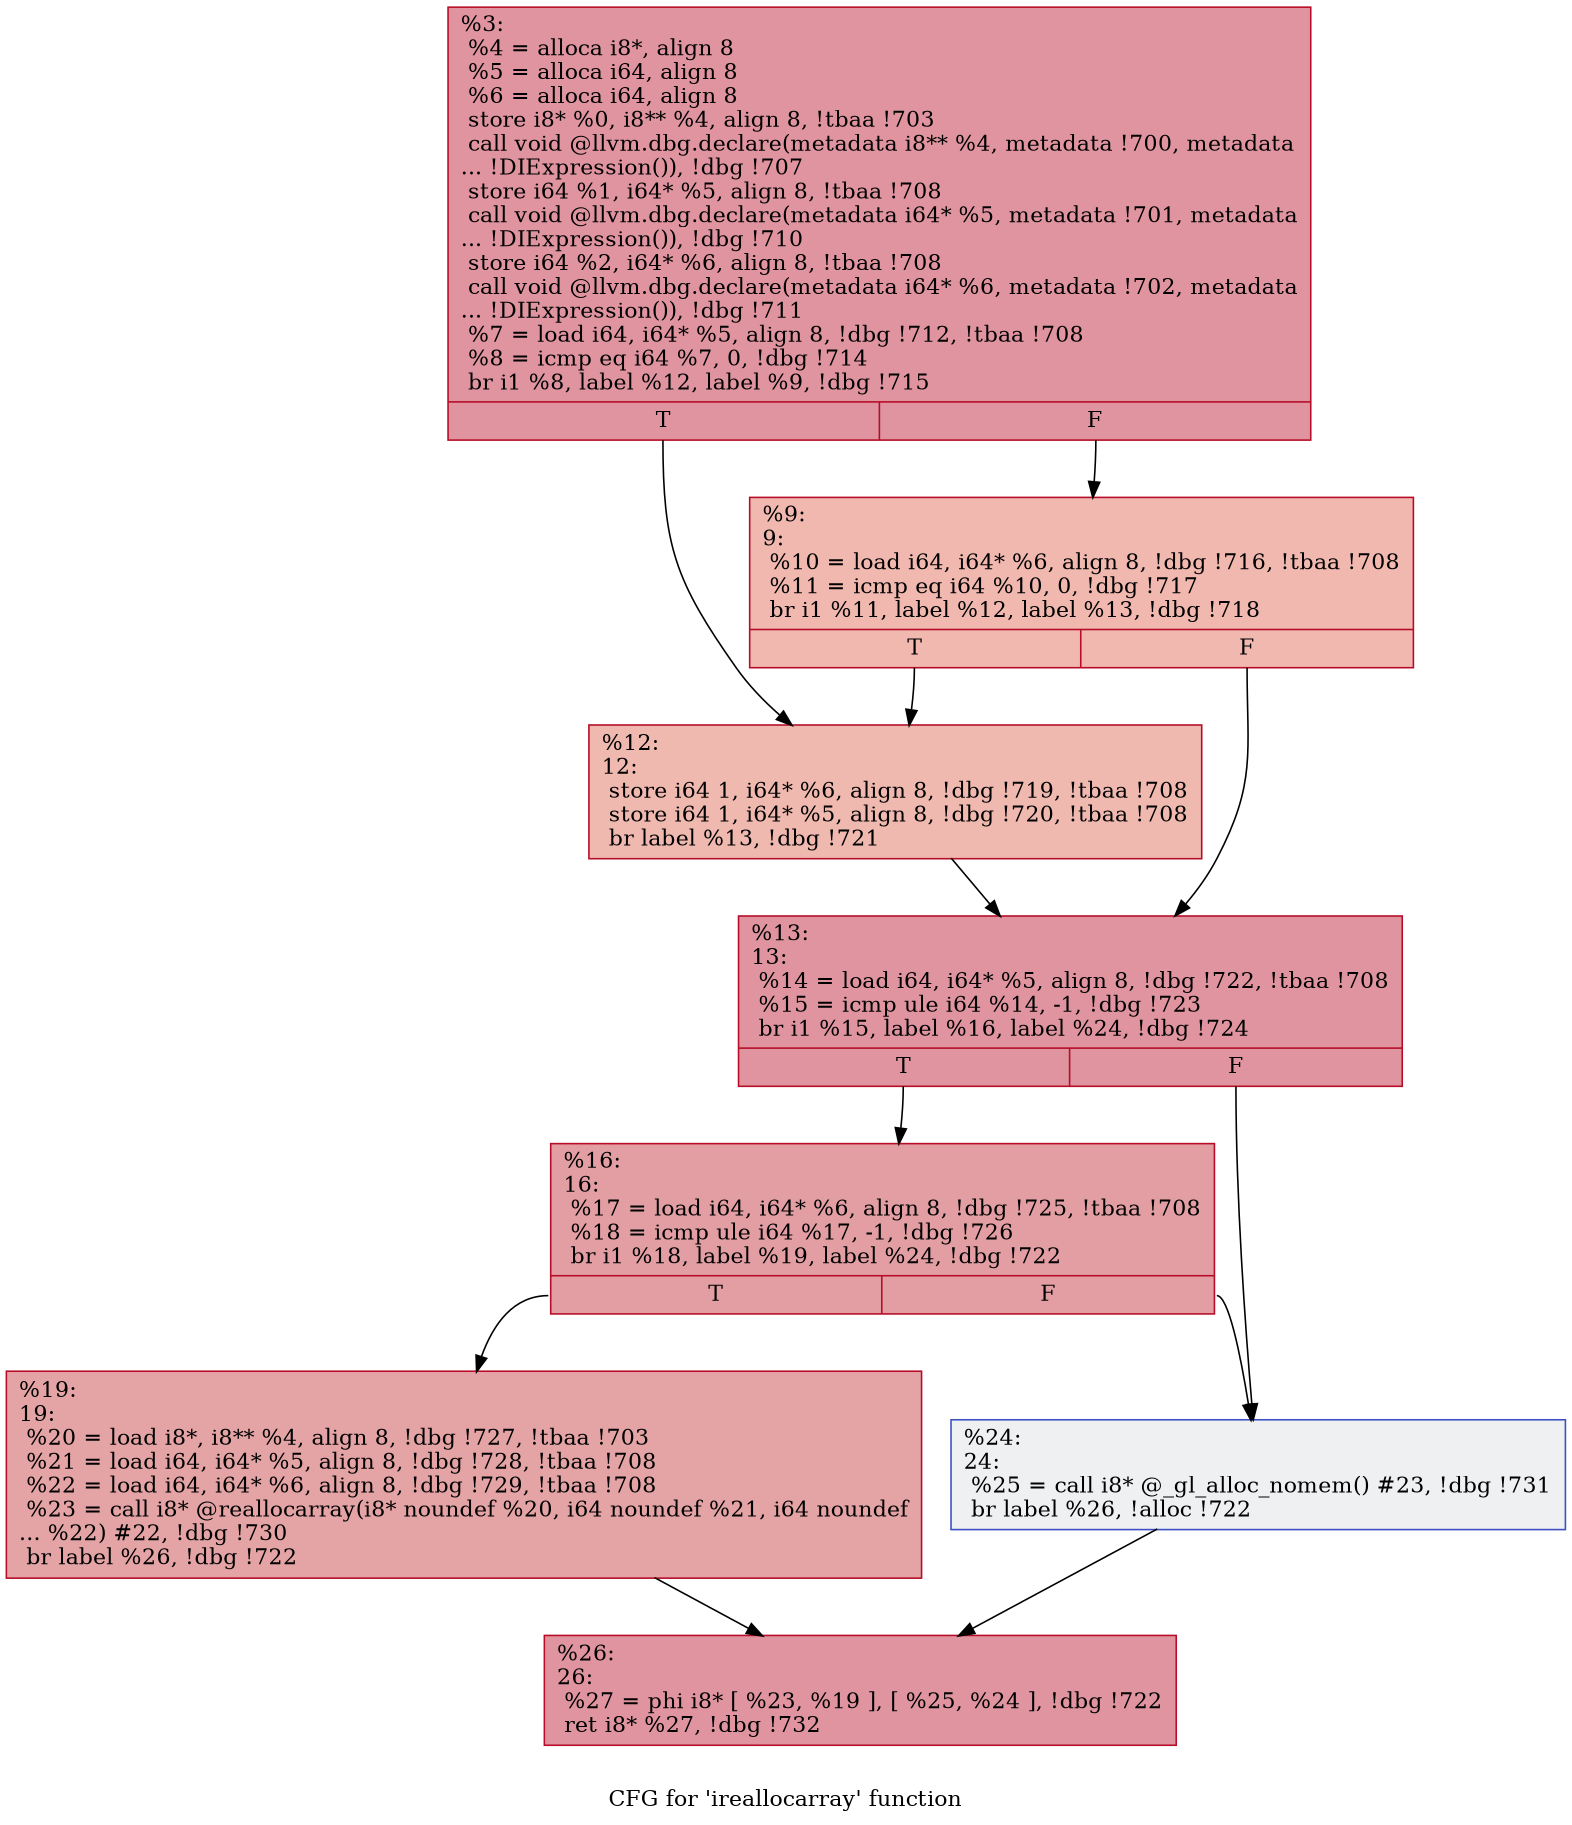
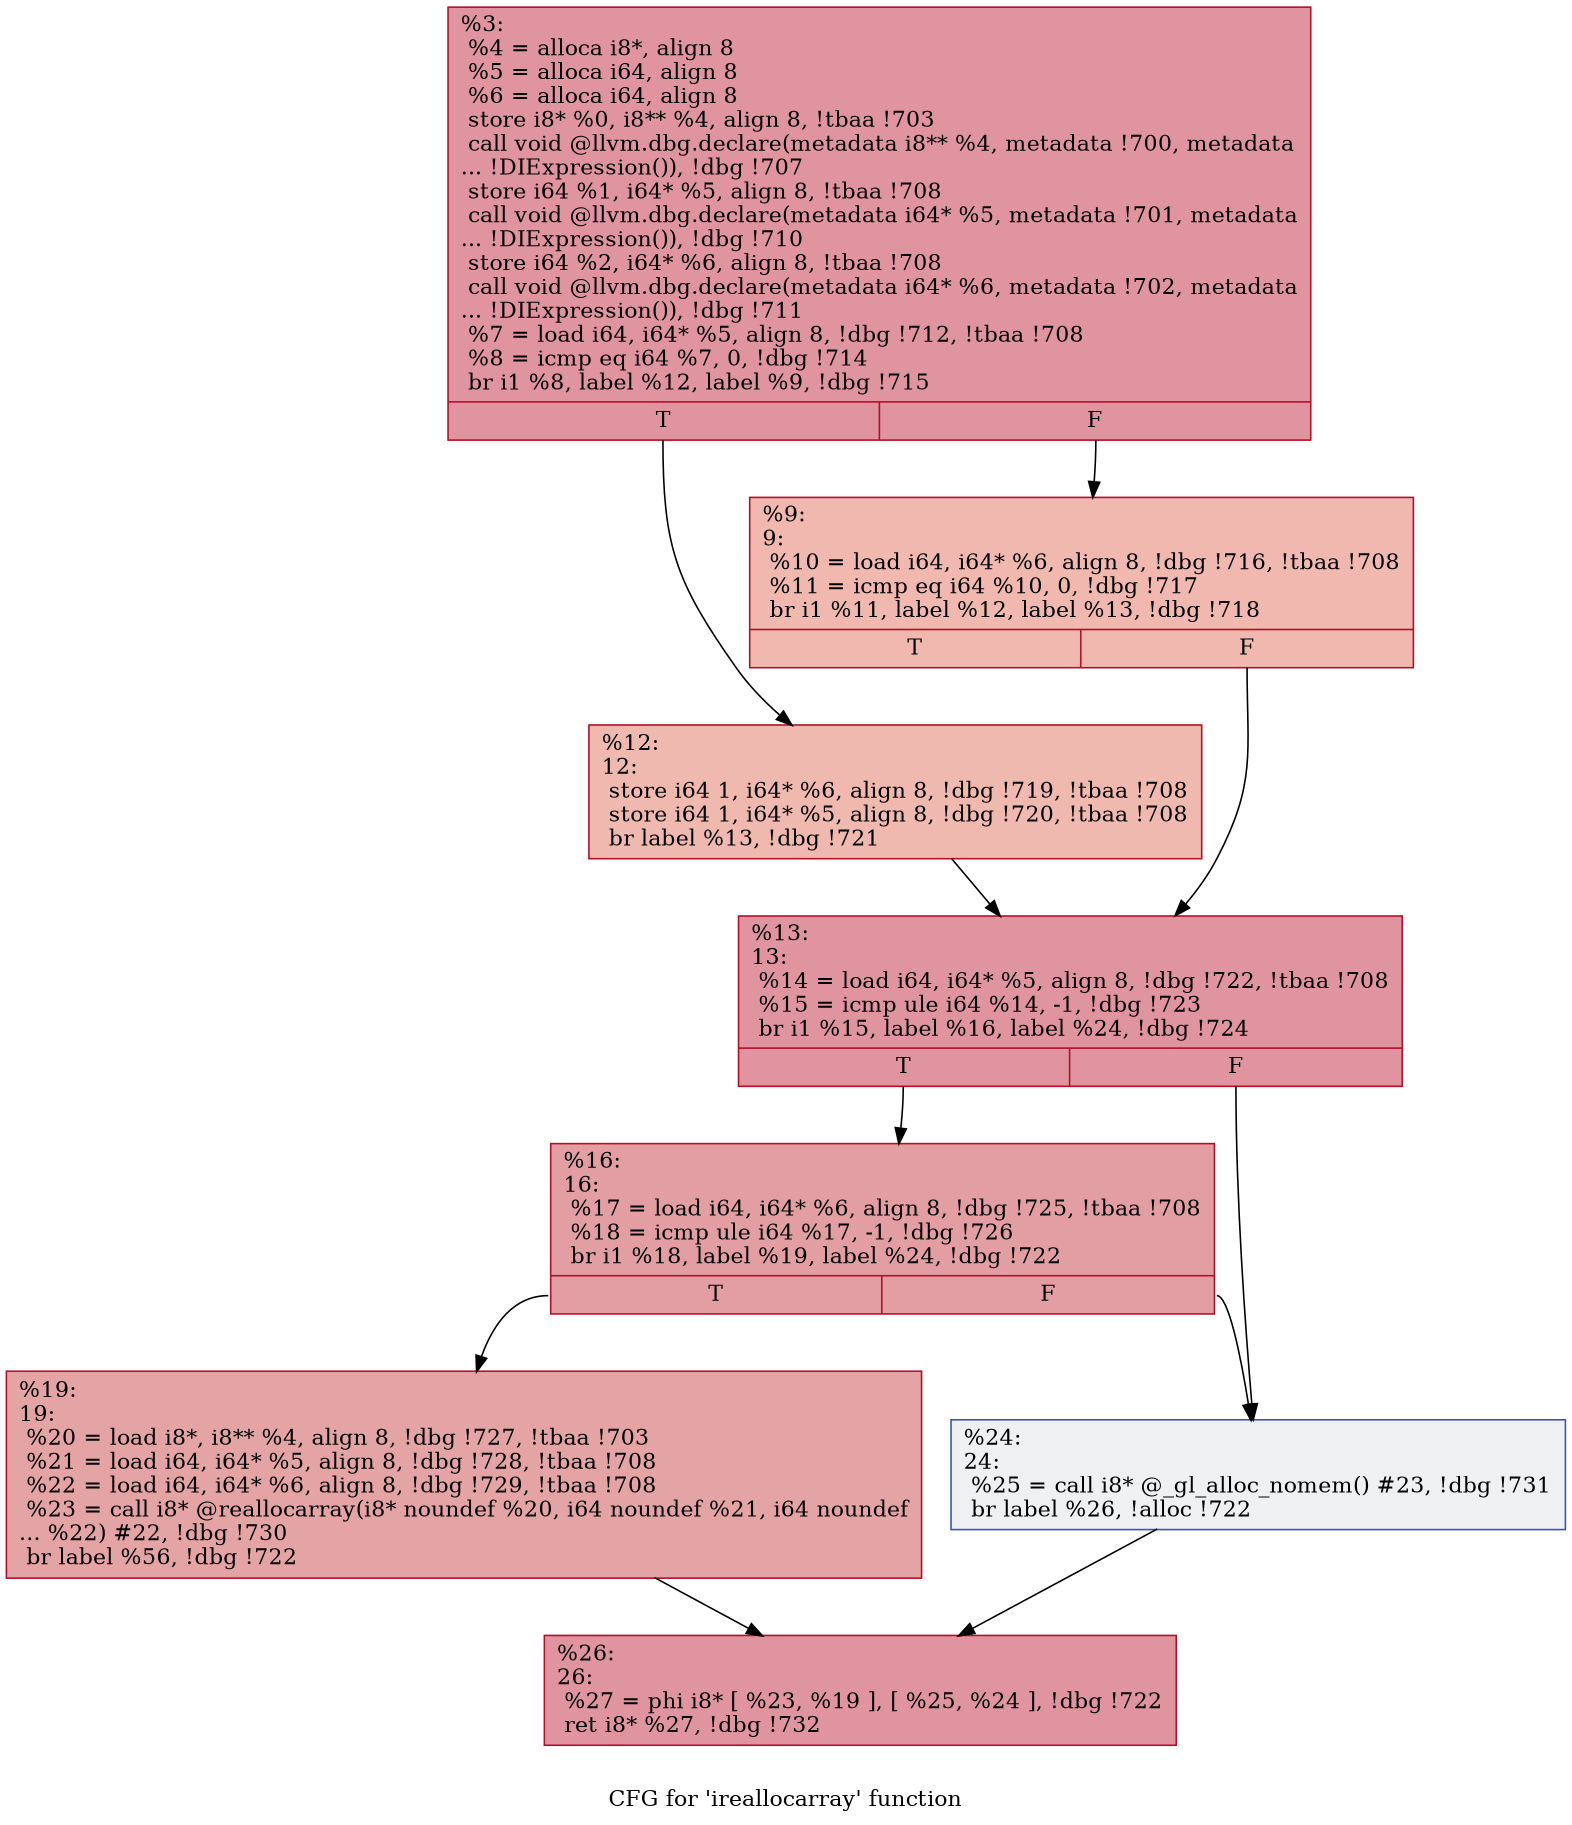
edge "%9:" -> "%12:": removed
node "%19:": text "br label %26, !dbg !722" -> "br label %56, !dbg !722"
